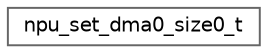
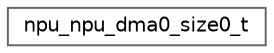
node "npu_set_dma0_size0_t": label "npu_set_dma0_size0_t" -> "npu_npu_dma0_size0_t"
